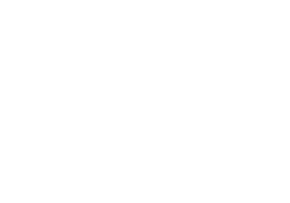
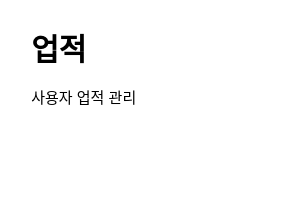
node "업적사용자 업적 관리": added
